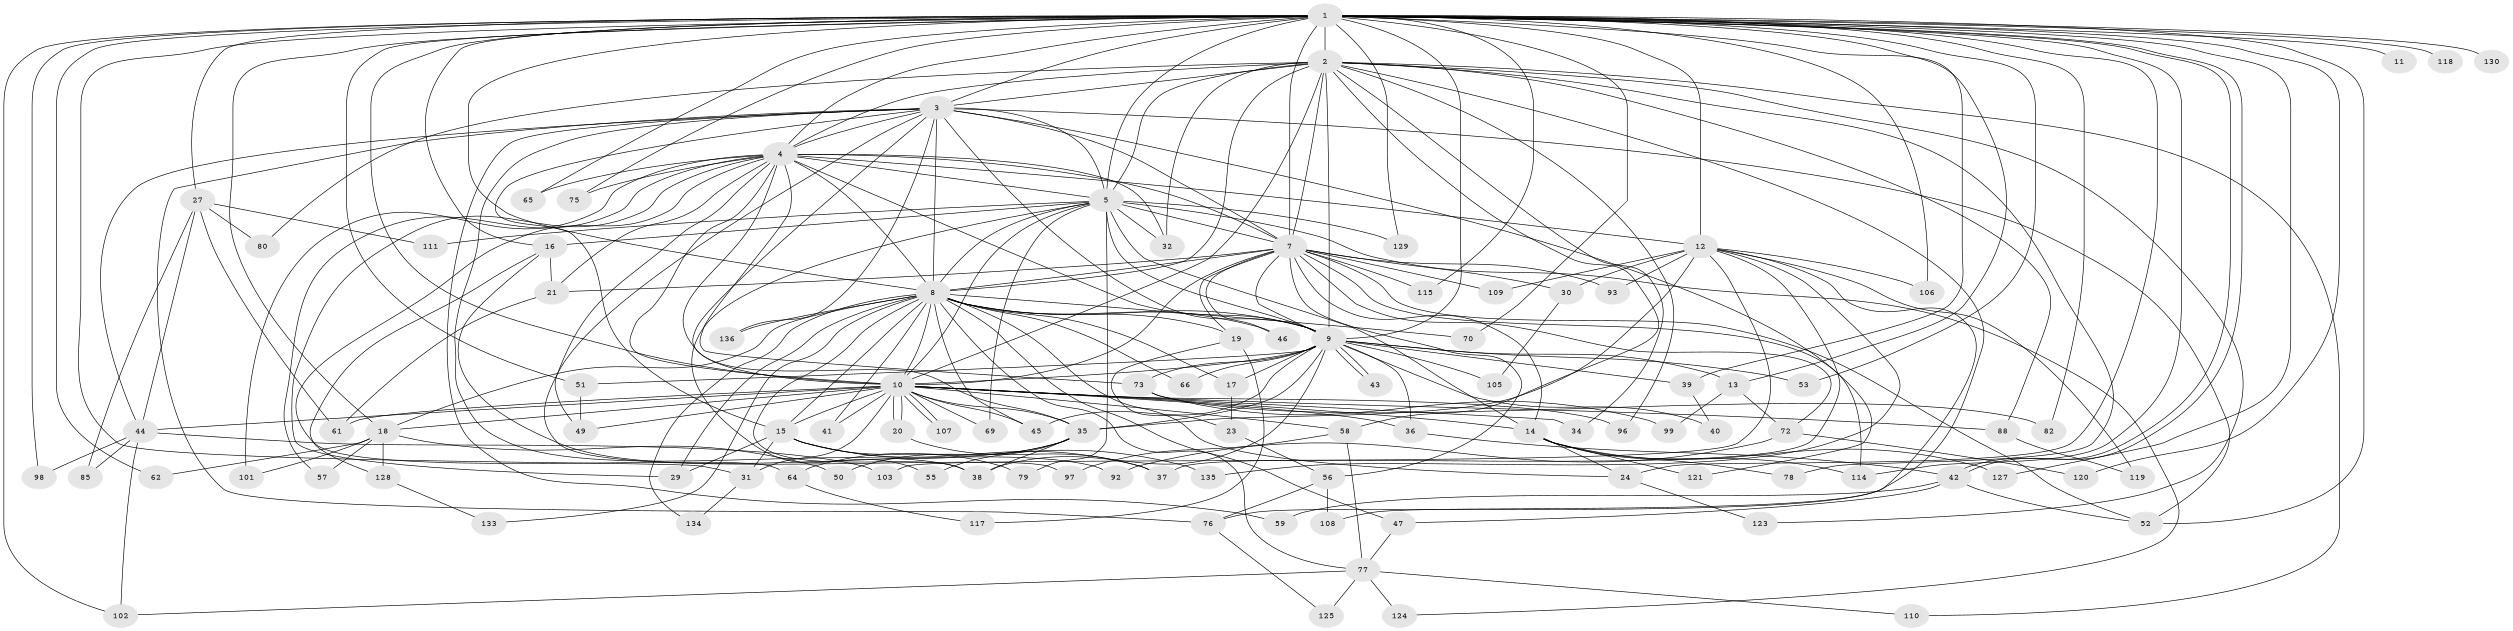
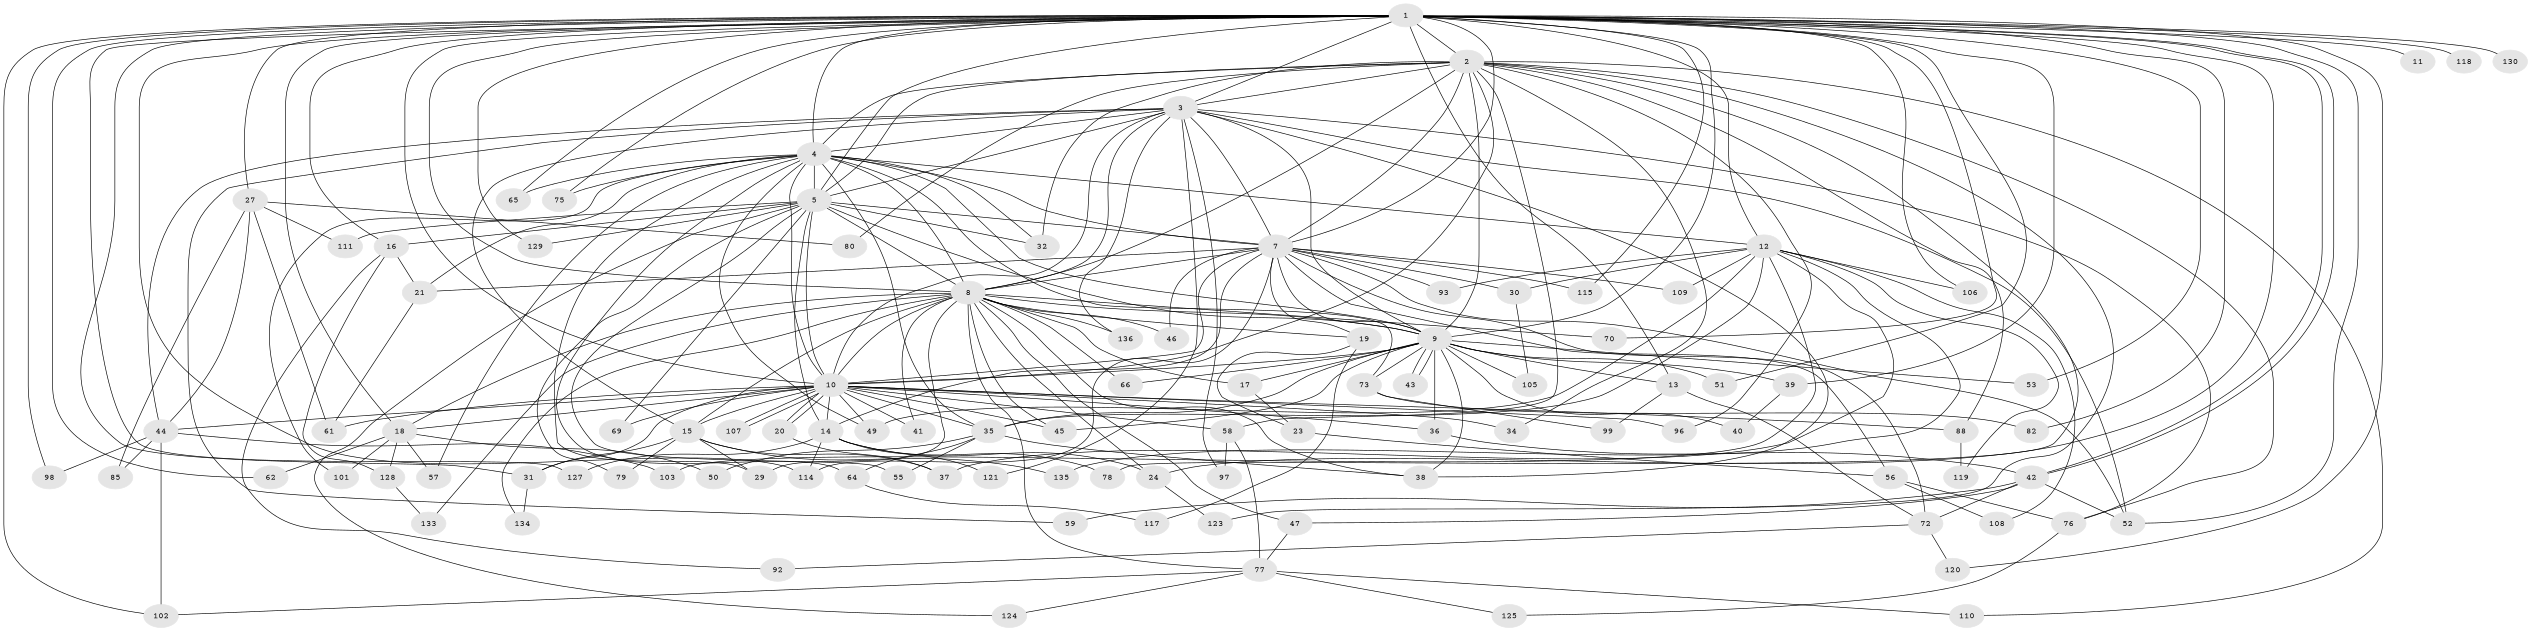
edge "51" -- "49": now "12" -- "49"
edge "42" -- "72": added
